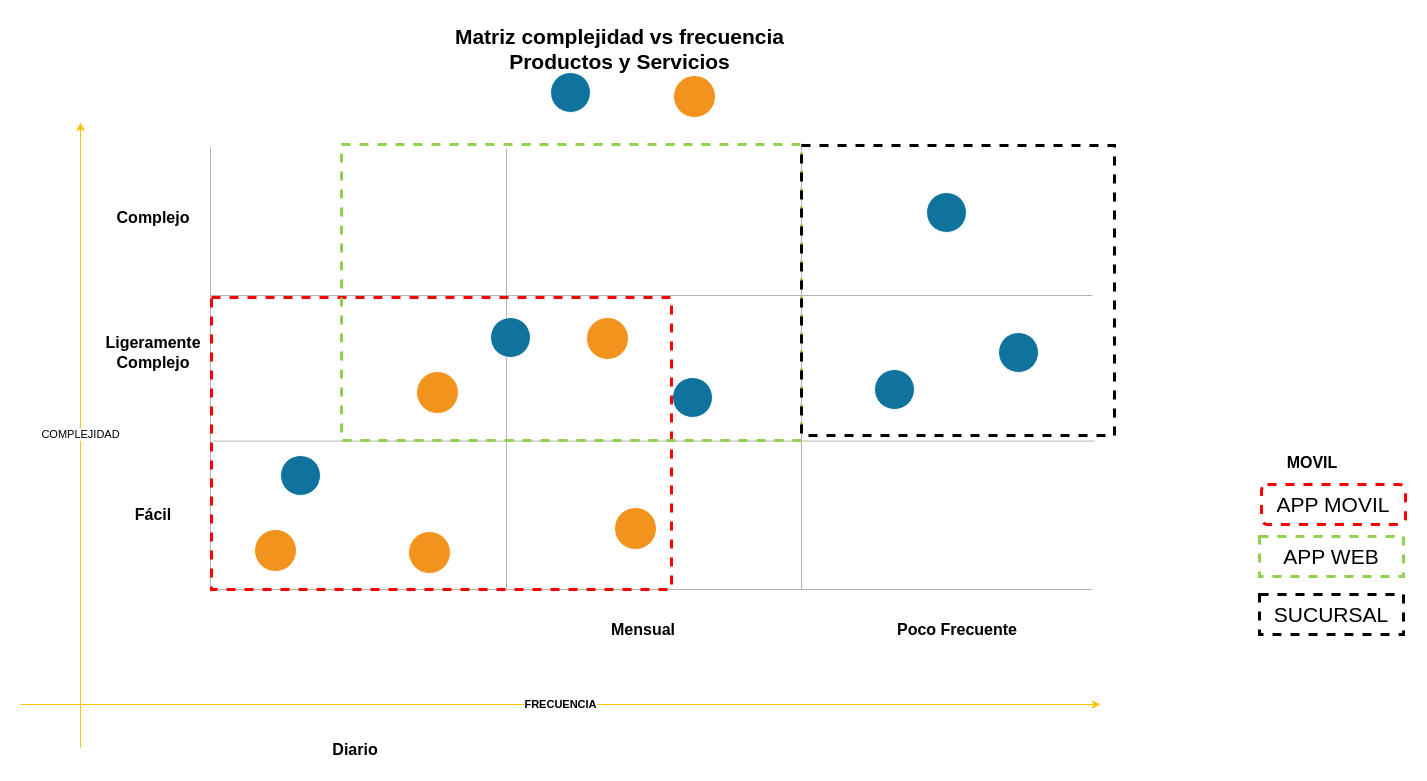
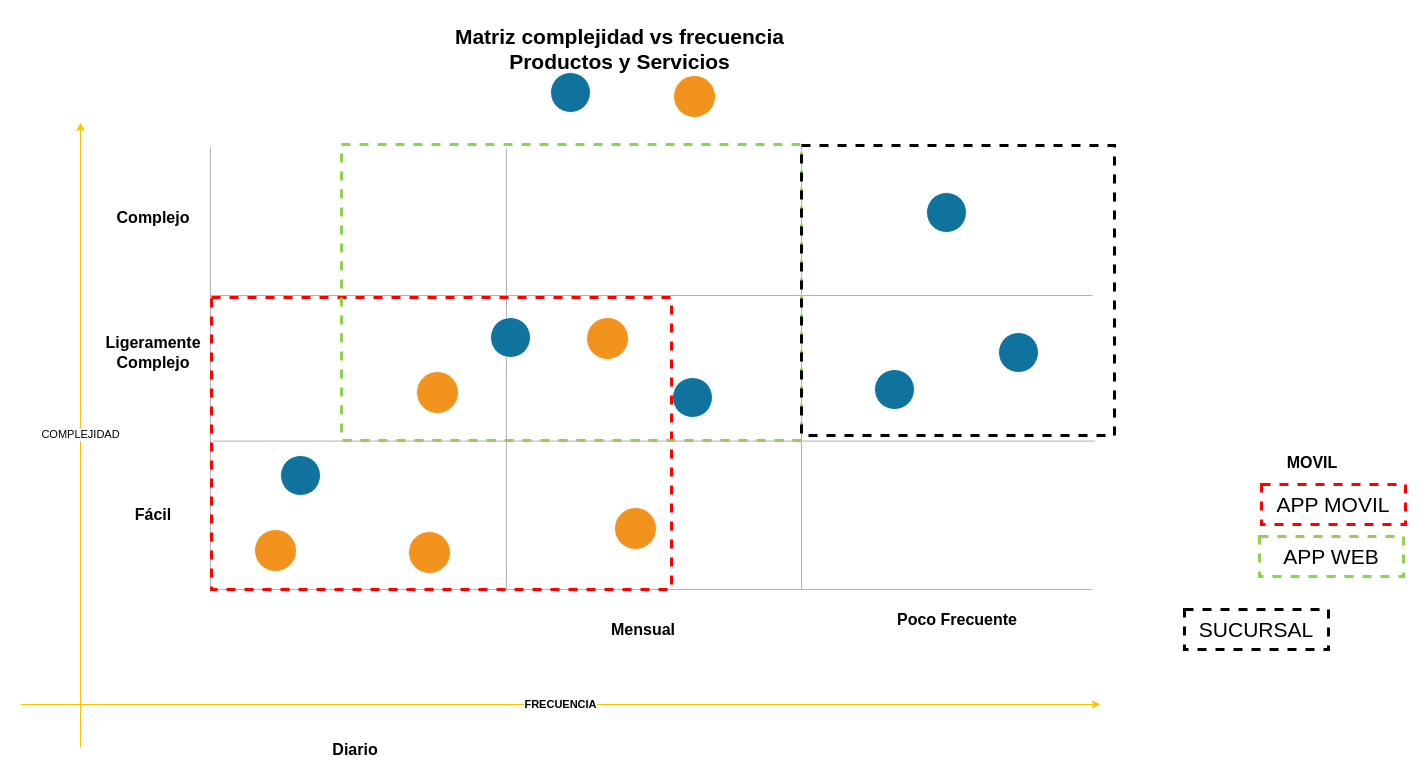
node "APP MOVIL": shape rounded rectangle -> rectangle
node "SUCURSAL": moved (1332, 615) -> (1257, 630)
node "Poco Frecuente": moved (958, 630) -> (958, 620)
